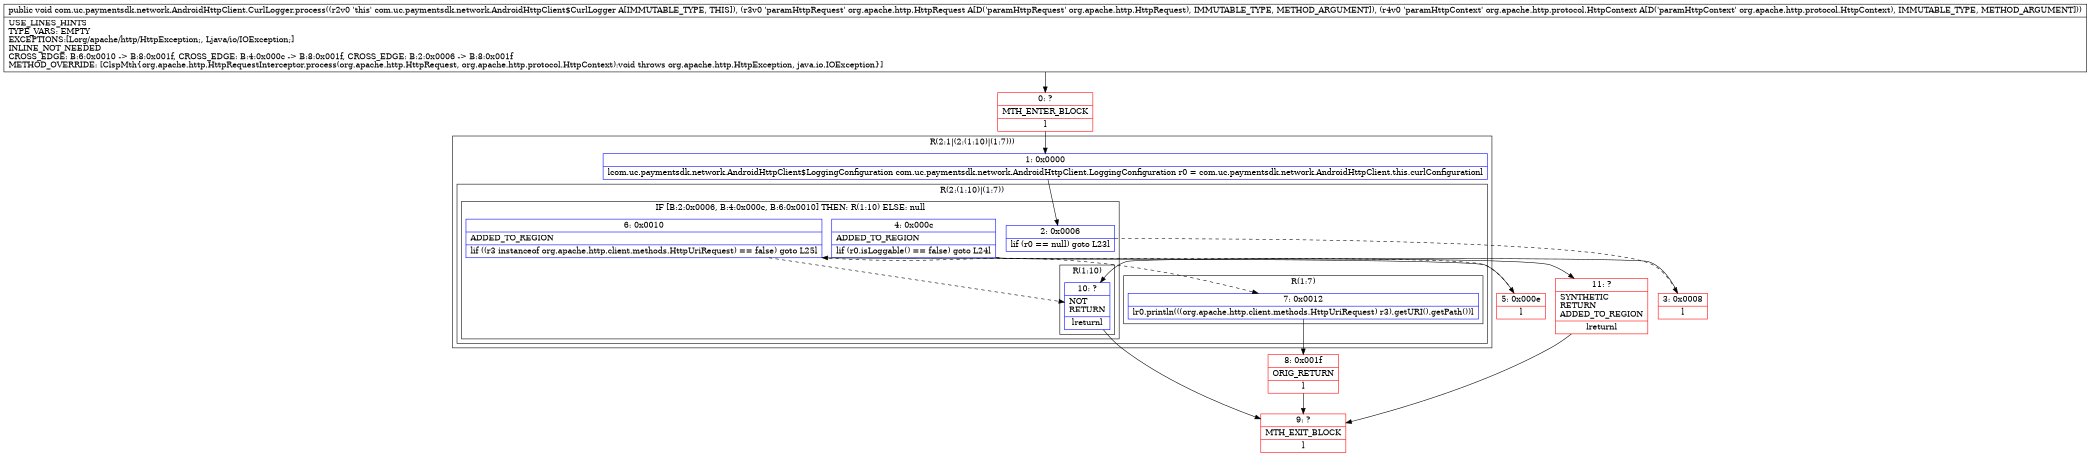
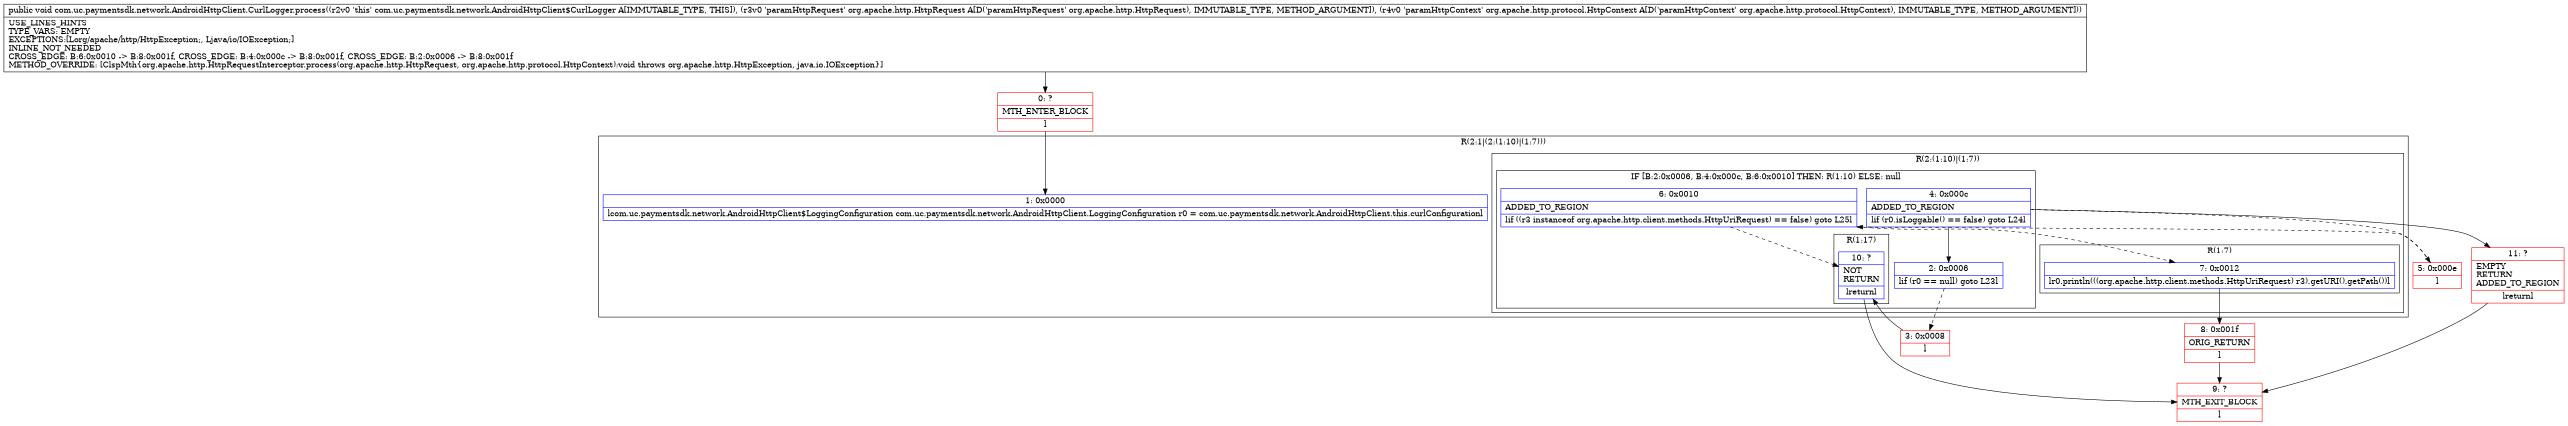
edge "1: 0x0000" -> "2: 0x0006": now "4: 0x000c" -> "2: 0x0006"
edge "5: 0x000e" -> "6: 0x0010": style solid -> dashed
cluster "R(1:10)": label "R(1:10)" -> "R(1:17)"
node "11: ?": text "SYNTHETIC" -> "EMPTY"
